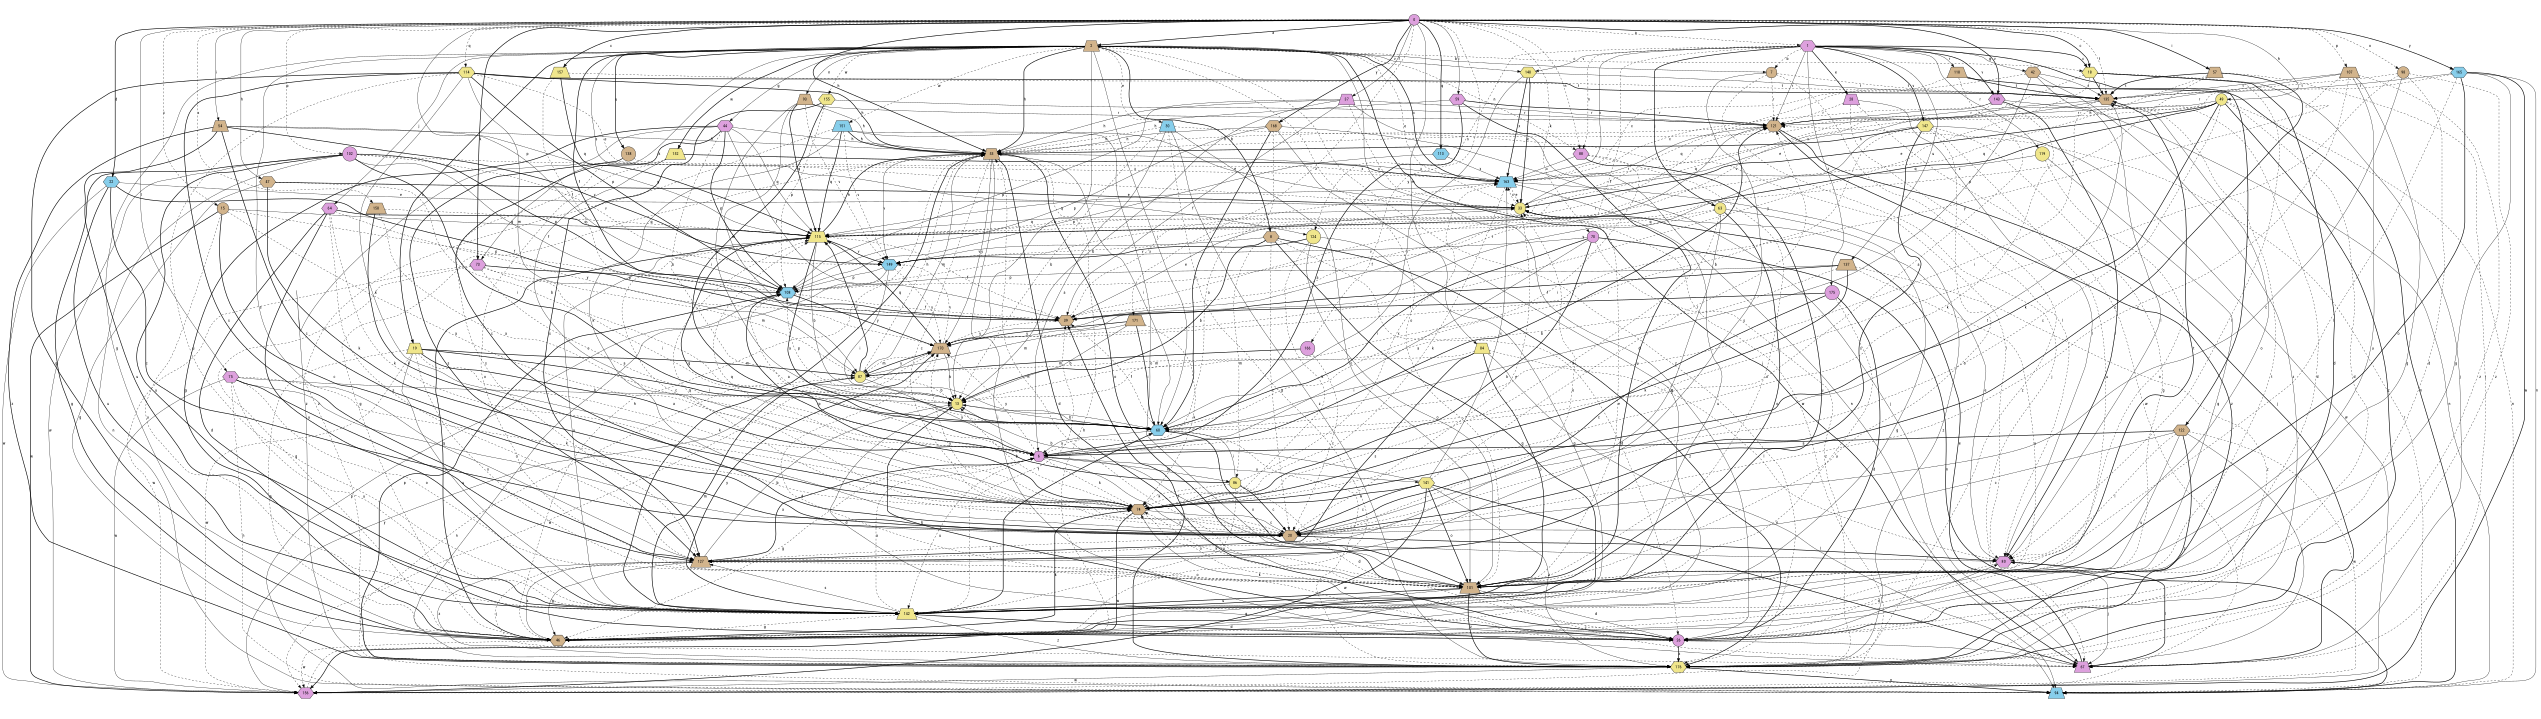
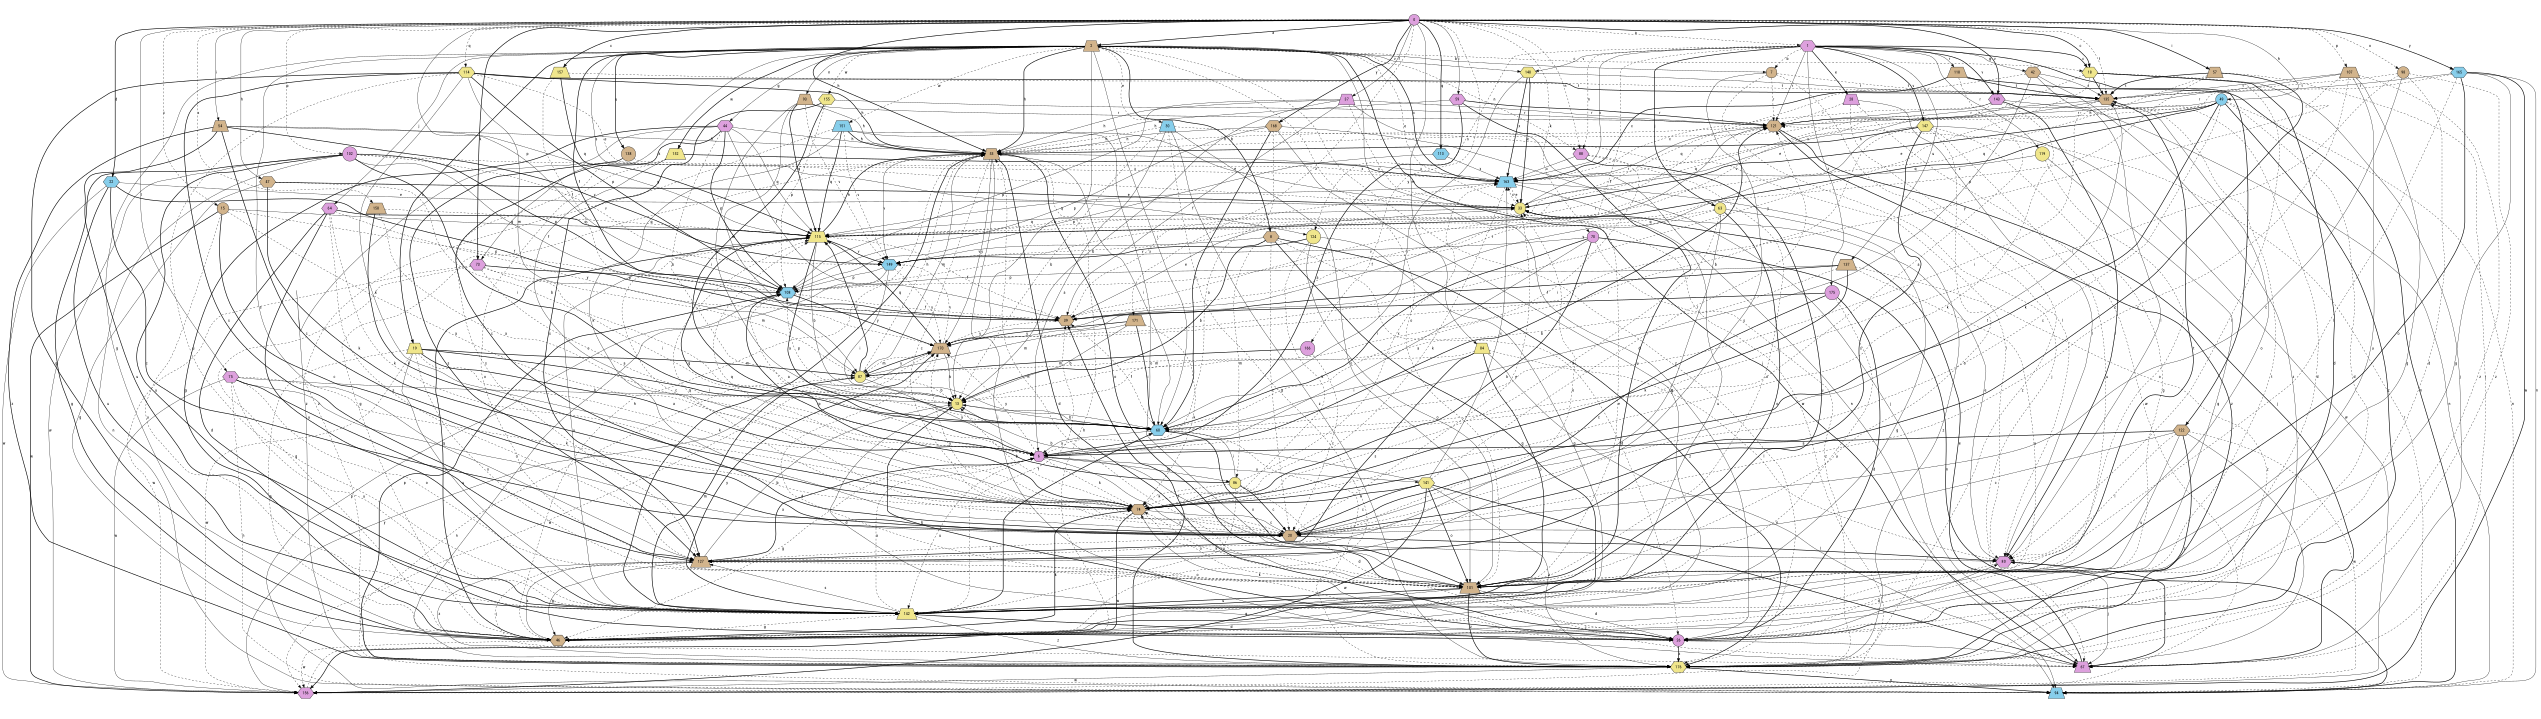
node "49": fillcolor khaki -> skyblue
edge "118" -> "163": style dashed -> bold
